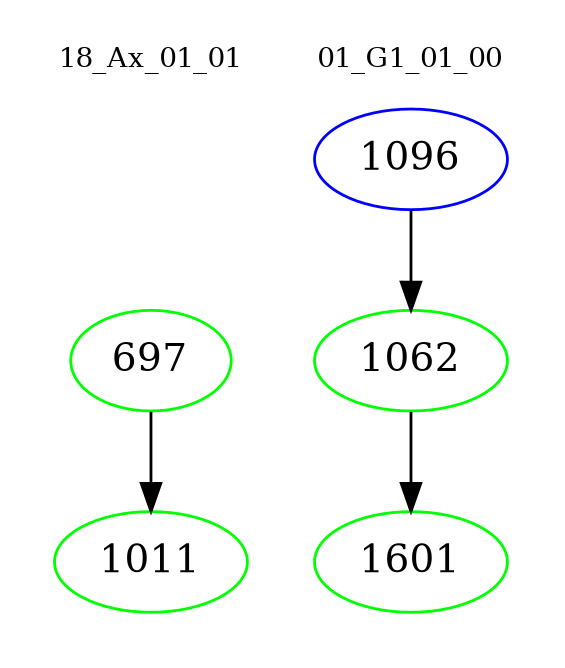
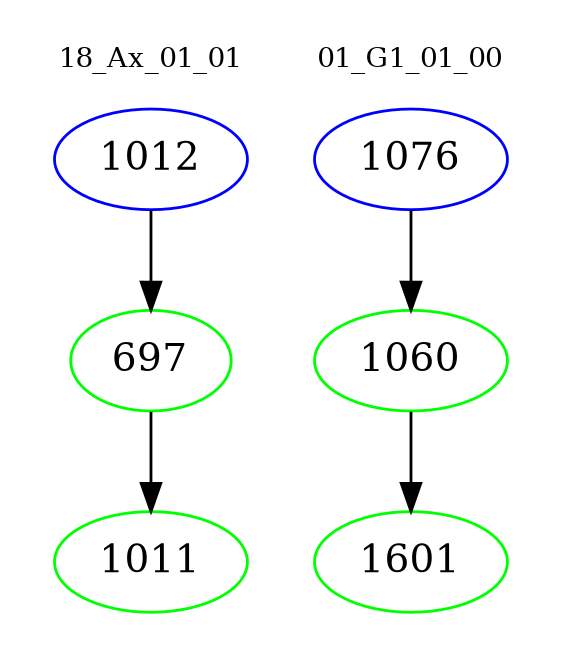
node "1012": added
node "1096": label "1096" -> "1076"
node "1062": label "1062" -> "1060"
